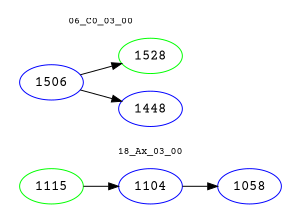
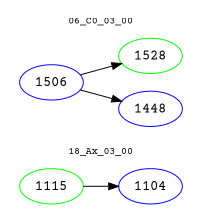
node "1058": removed
